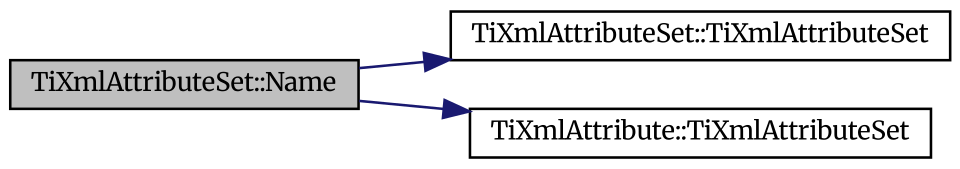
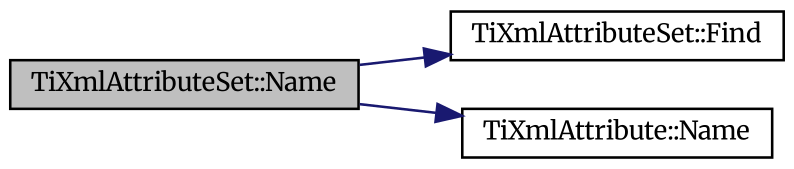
node "TiXmlAttributeSet::TiXmlAttributeSet": label "TiXmlAttributeSet::TiXmlAttributeSet" -> "TiXmlAttributeSet::Find"
node "TiXmlAttribute::TiXmlAttributeSet": label "TiXmlAttribute::TiXmlAttributeSet" -> "TiXmlAttribute::Name"
